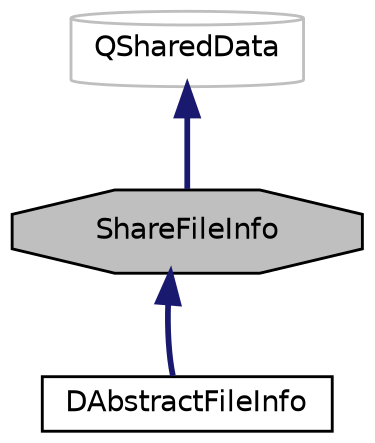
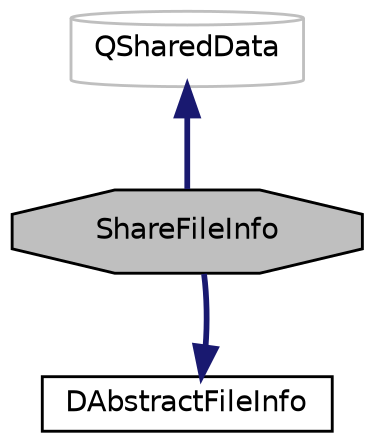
edge "DAbstractFileInfo" -> "ShareFileInfo": reversed
